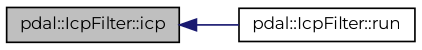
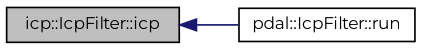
node "pdal::IcpFilter::icp": label "pdal::IcpFilter::icp" -> "icp::IcpFilter::icp"
